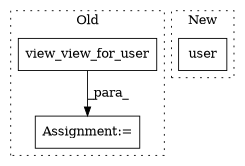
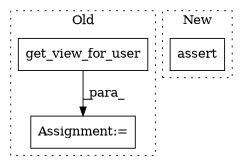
node "view_view_for_user": label "view_view_for_user" -> "get_view_for_user"
node "user": label "user" -> "assert"
